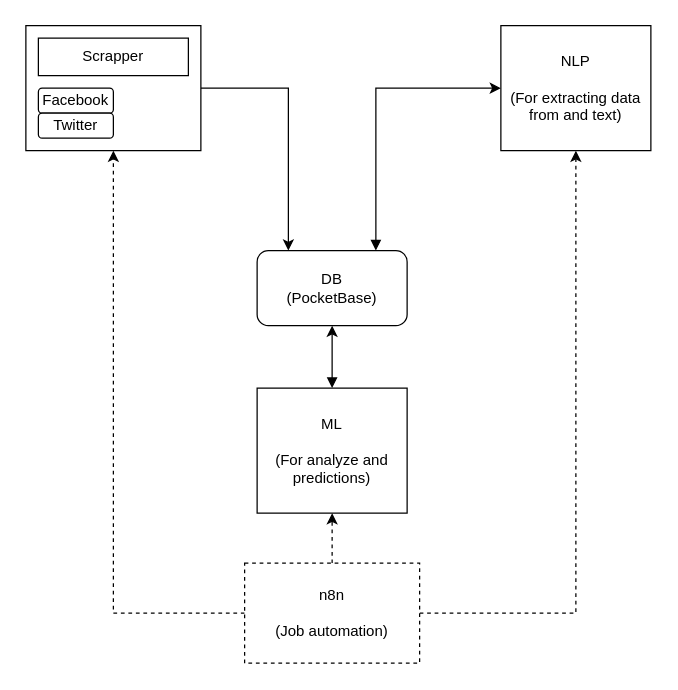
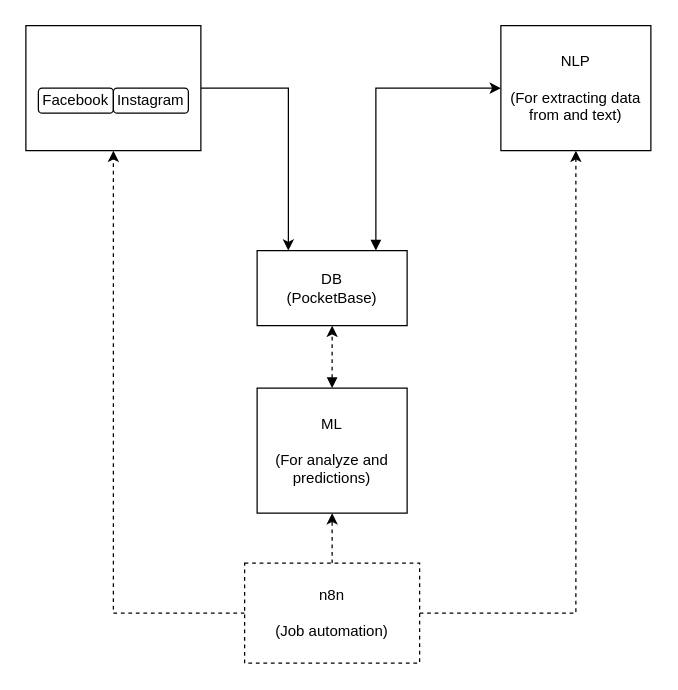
node "Scrapper": removed
node "Instagram": added
node "Twitter": removed
node "DB (PocketBase)": shape rounded rectangle -> rectangle
edge "DB (PocketBase)" -- "ML (For analyze and predictions)": style solid -> dashed
